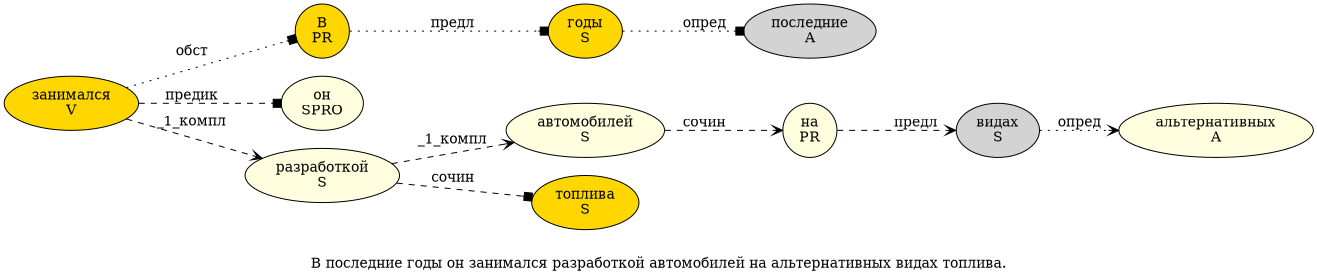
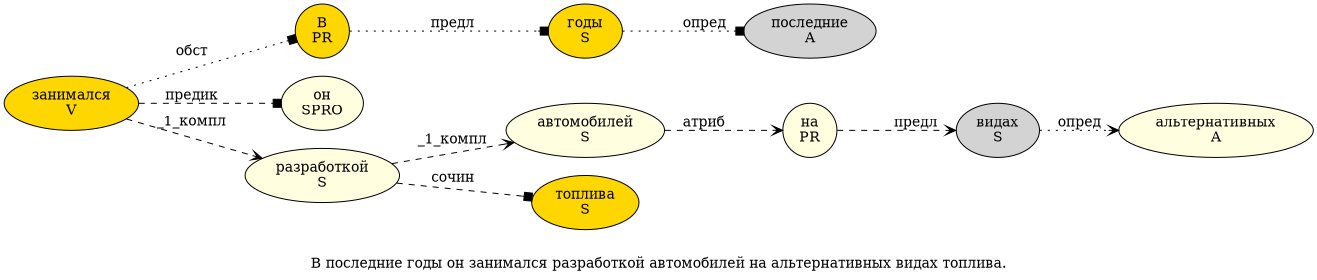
edge "автомобилей S" -> "на PR": label "сочин" -> "атриб"
